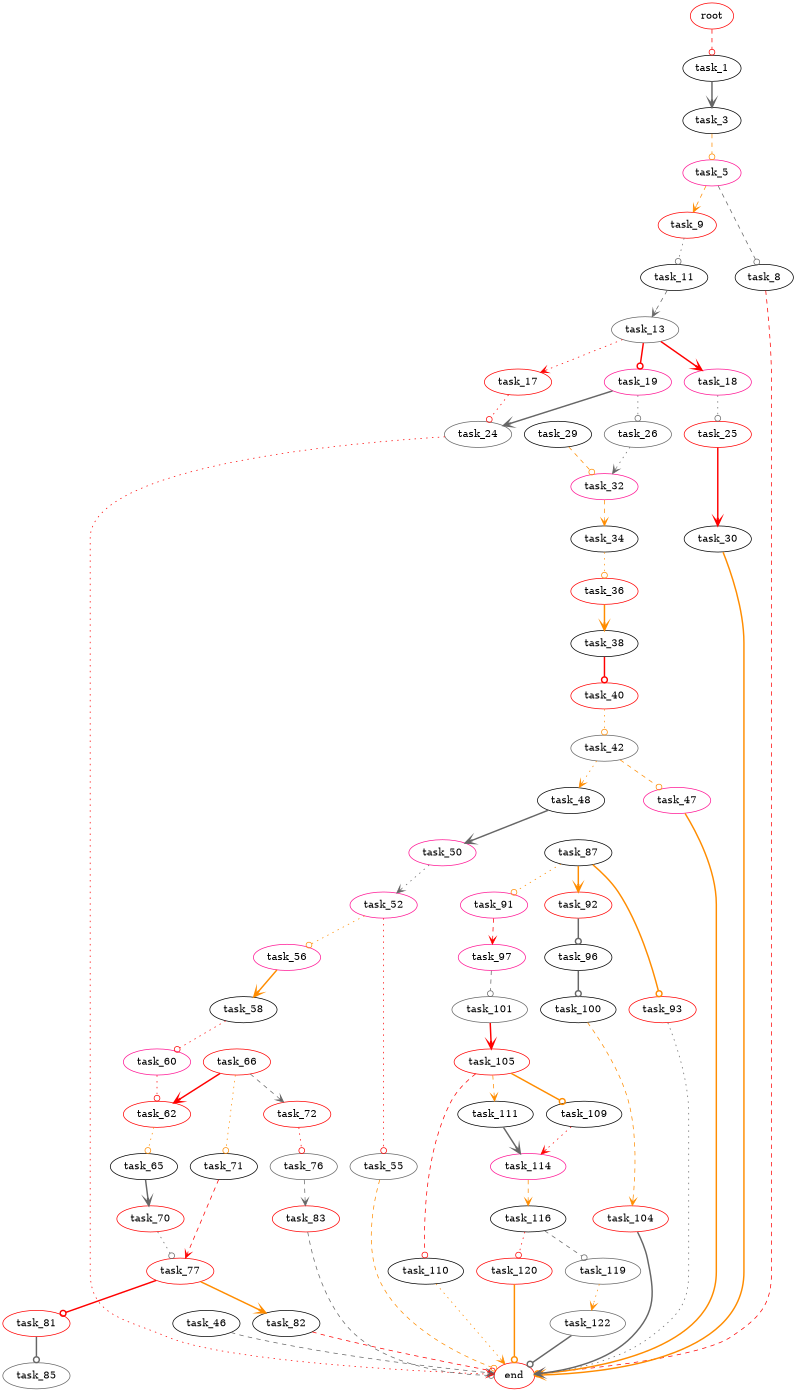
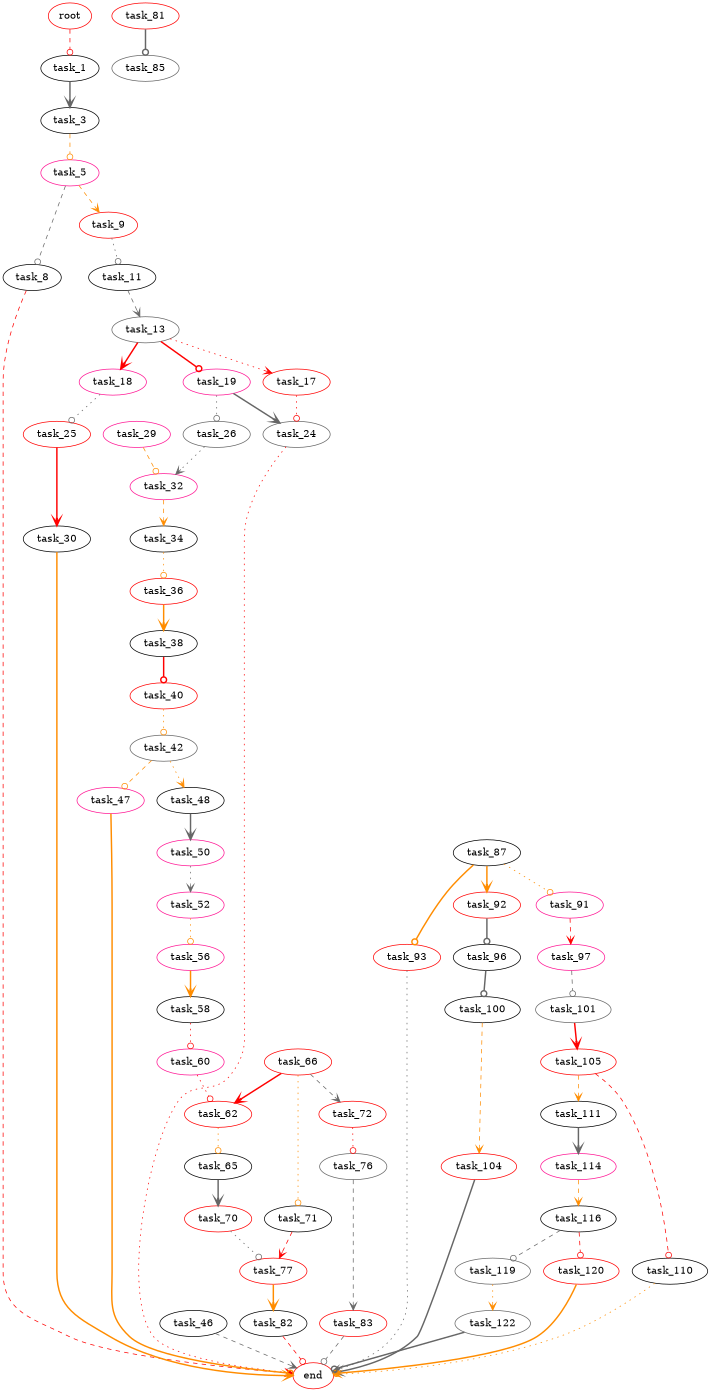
node "task_29": color black -> deeppink
node "task_109": removed
node "task_55": removed
edge "task_116" -> "task_120": style dotted -> dashed
edge "task_77" -> "task_81": removed
